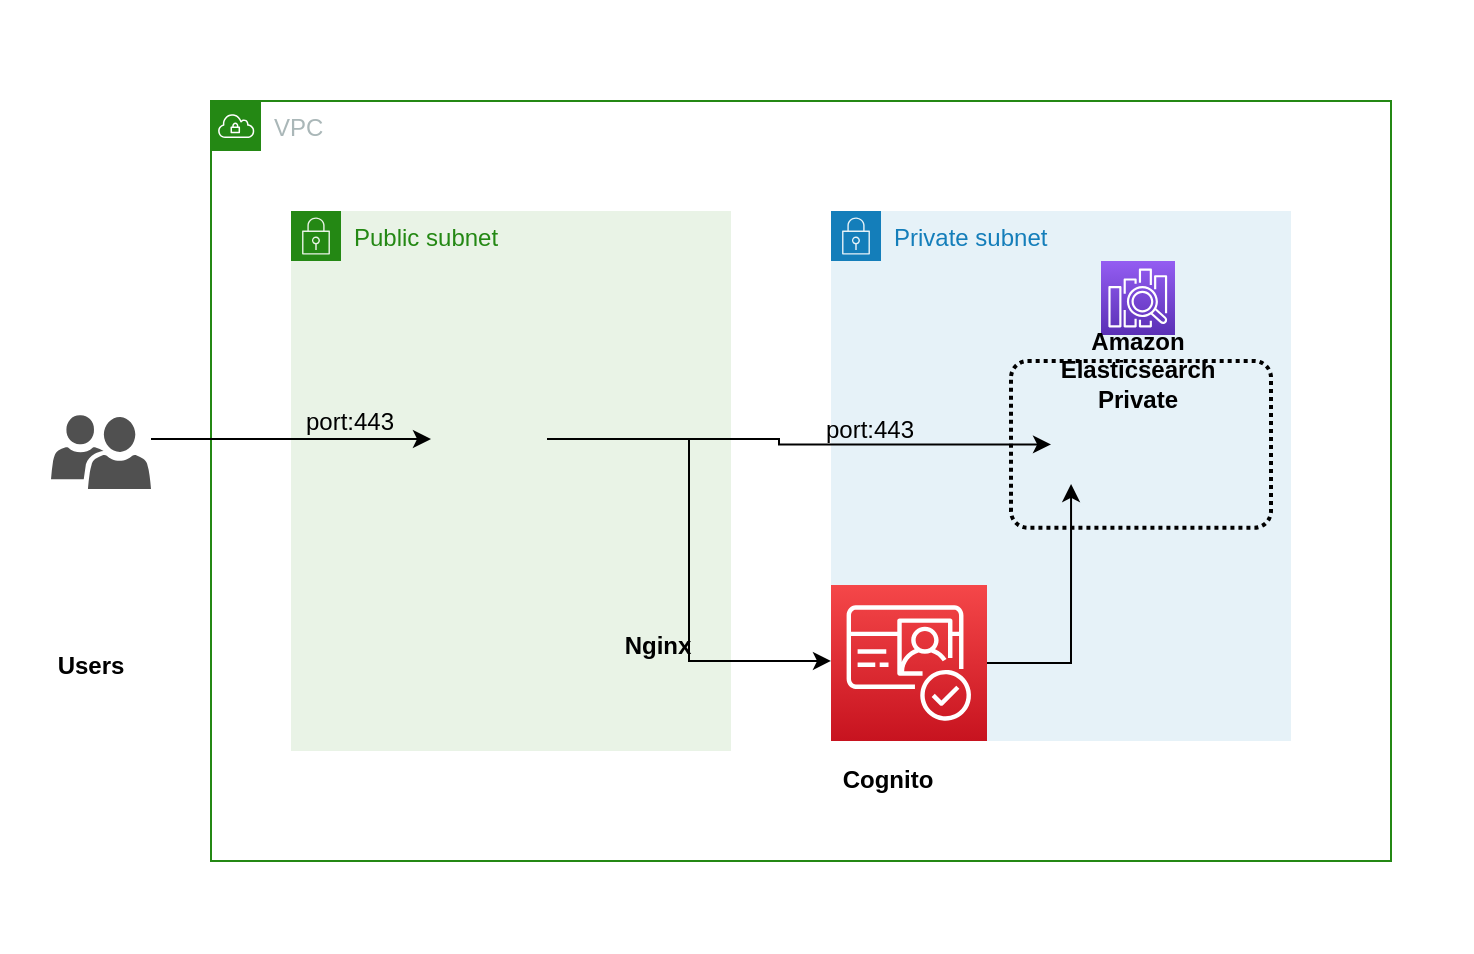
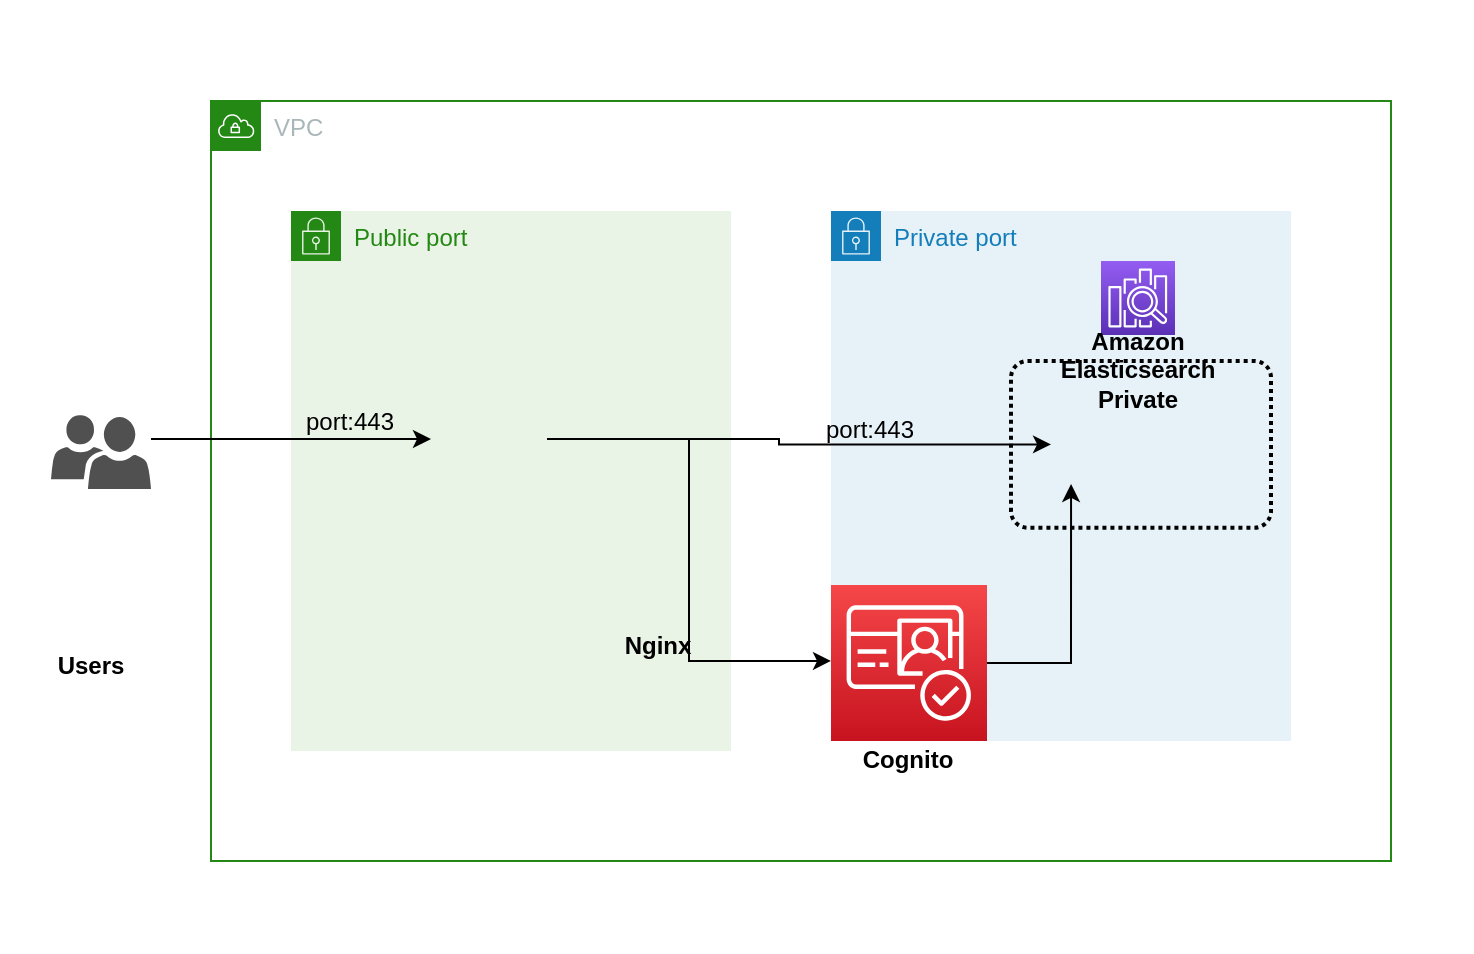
node "Public subnet": label "Public subnet" -> "Public port"
node "Private subnet": label "Private subnet" -> "Private port"
node "Cognito": moved (889, 781) -> (909, 761)
